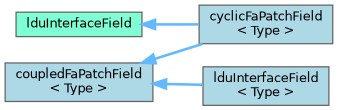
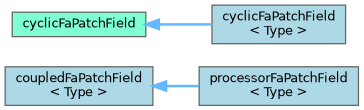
node "lduInterfaceField": label "lduInterfaceField" -> "cyclicFaPatchField"
edge "cyclicFaPatchField < Type >" -> "coupledFaPatchField < Type >": removed
node "lduInterfaceField < Type >": label "lduInterfaceField < Type >" -> "processorFaPatchField < Type >"
